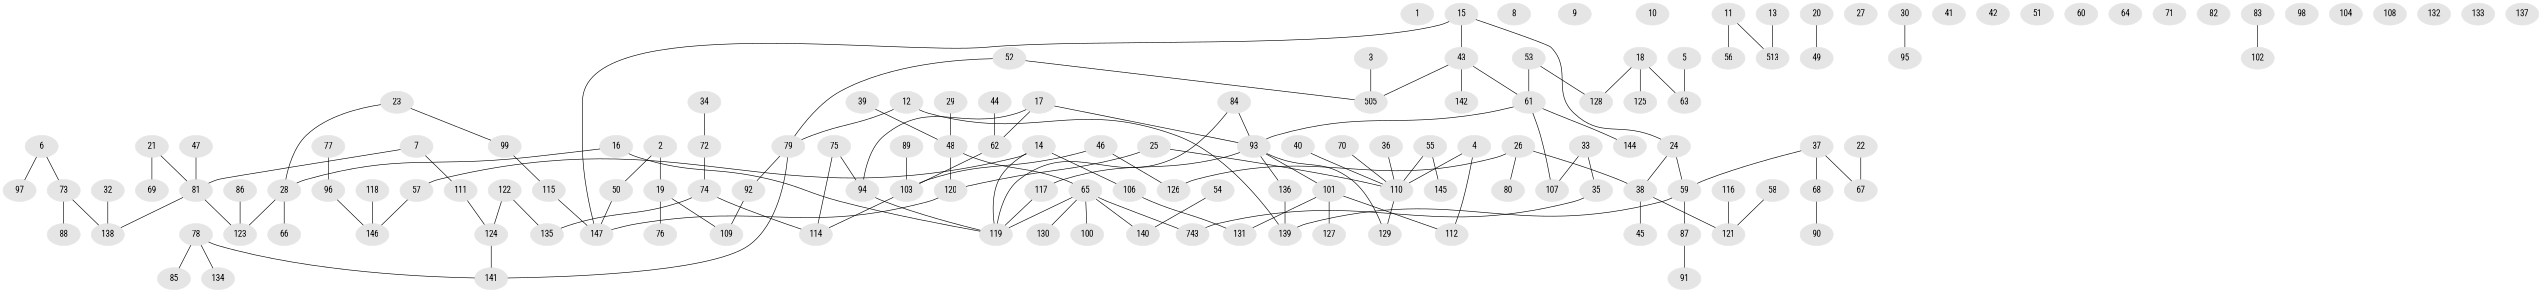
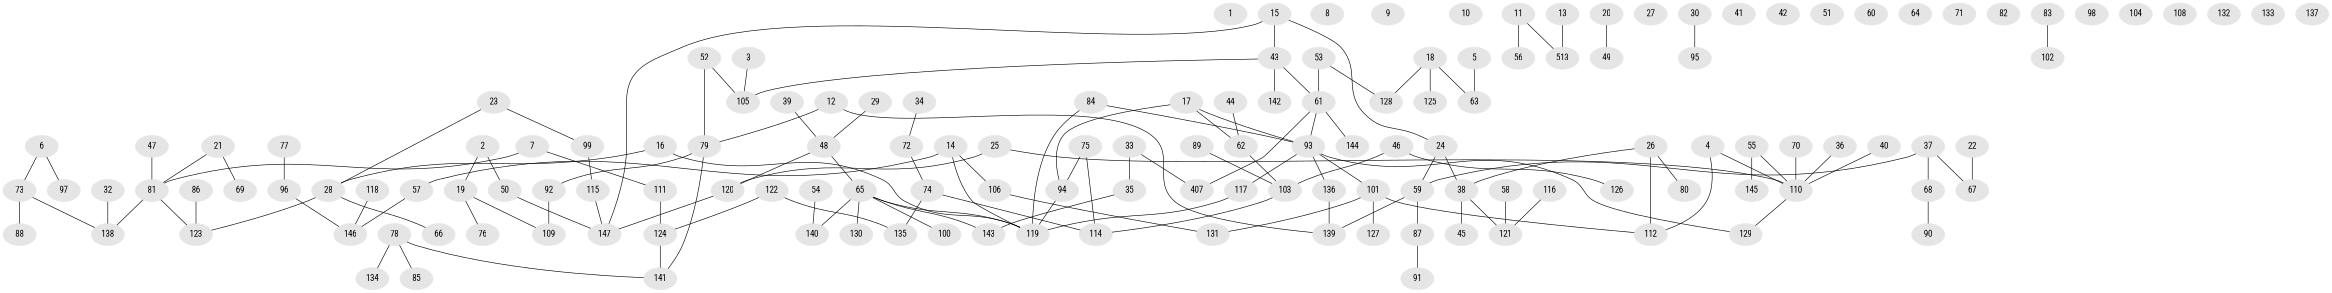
node "505": label "505" -> "105"
edge "26" -- "126": now "26" -- "112"
node "107": label "107" -> "407"
node "743": label "743" -> "143"
